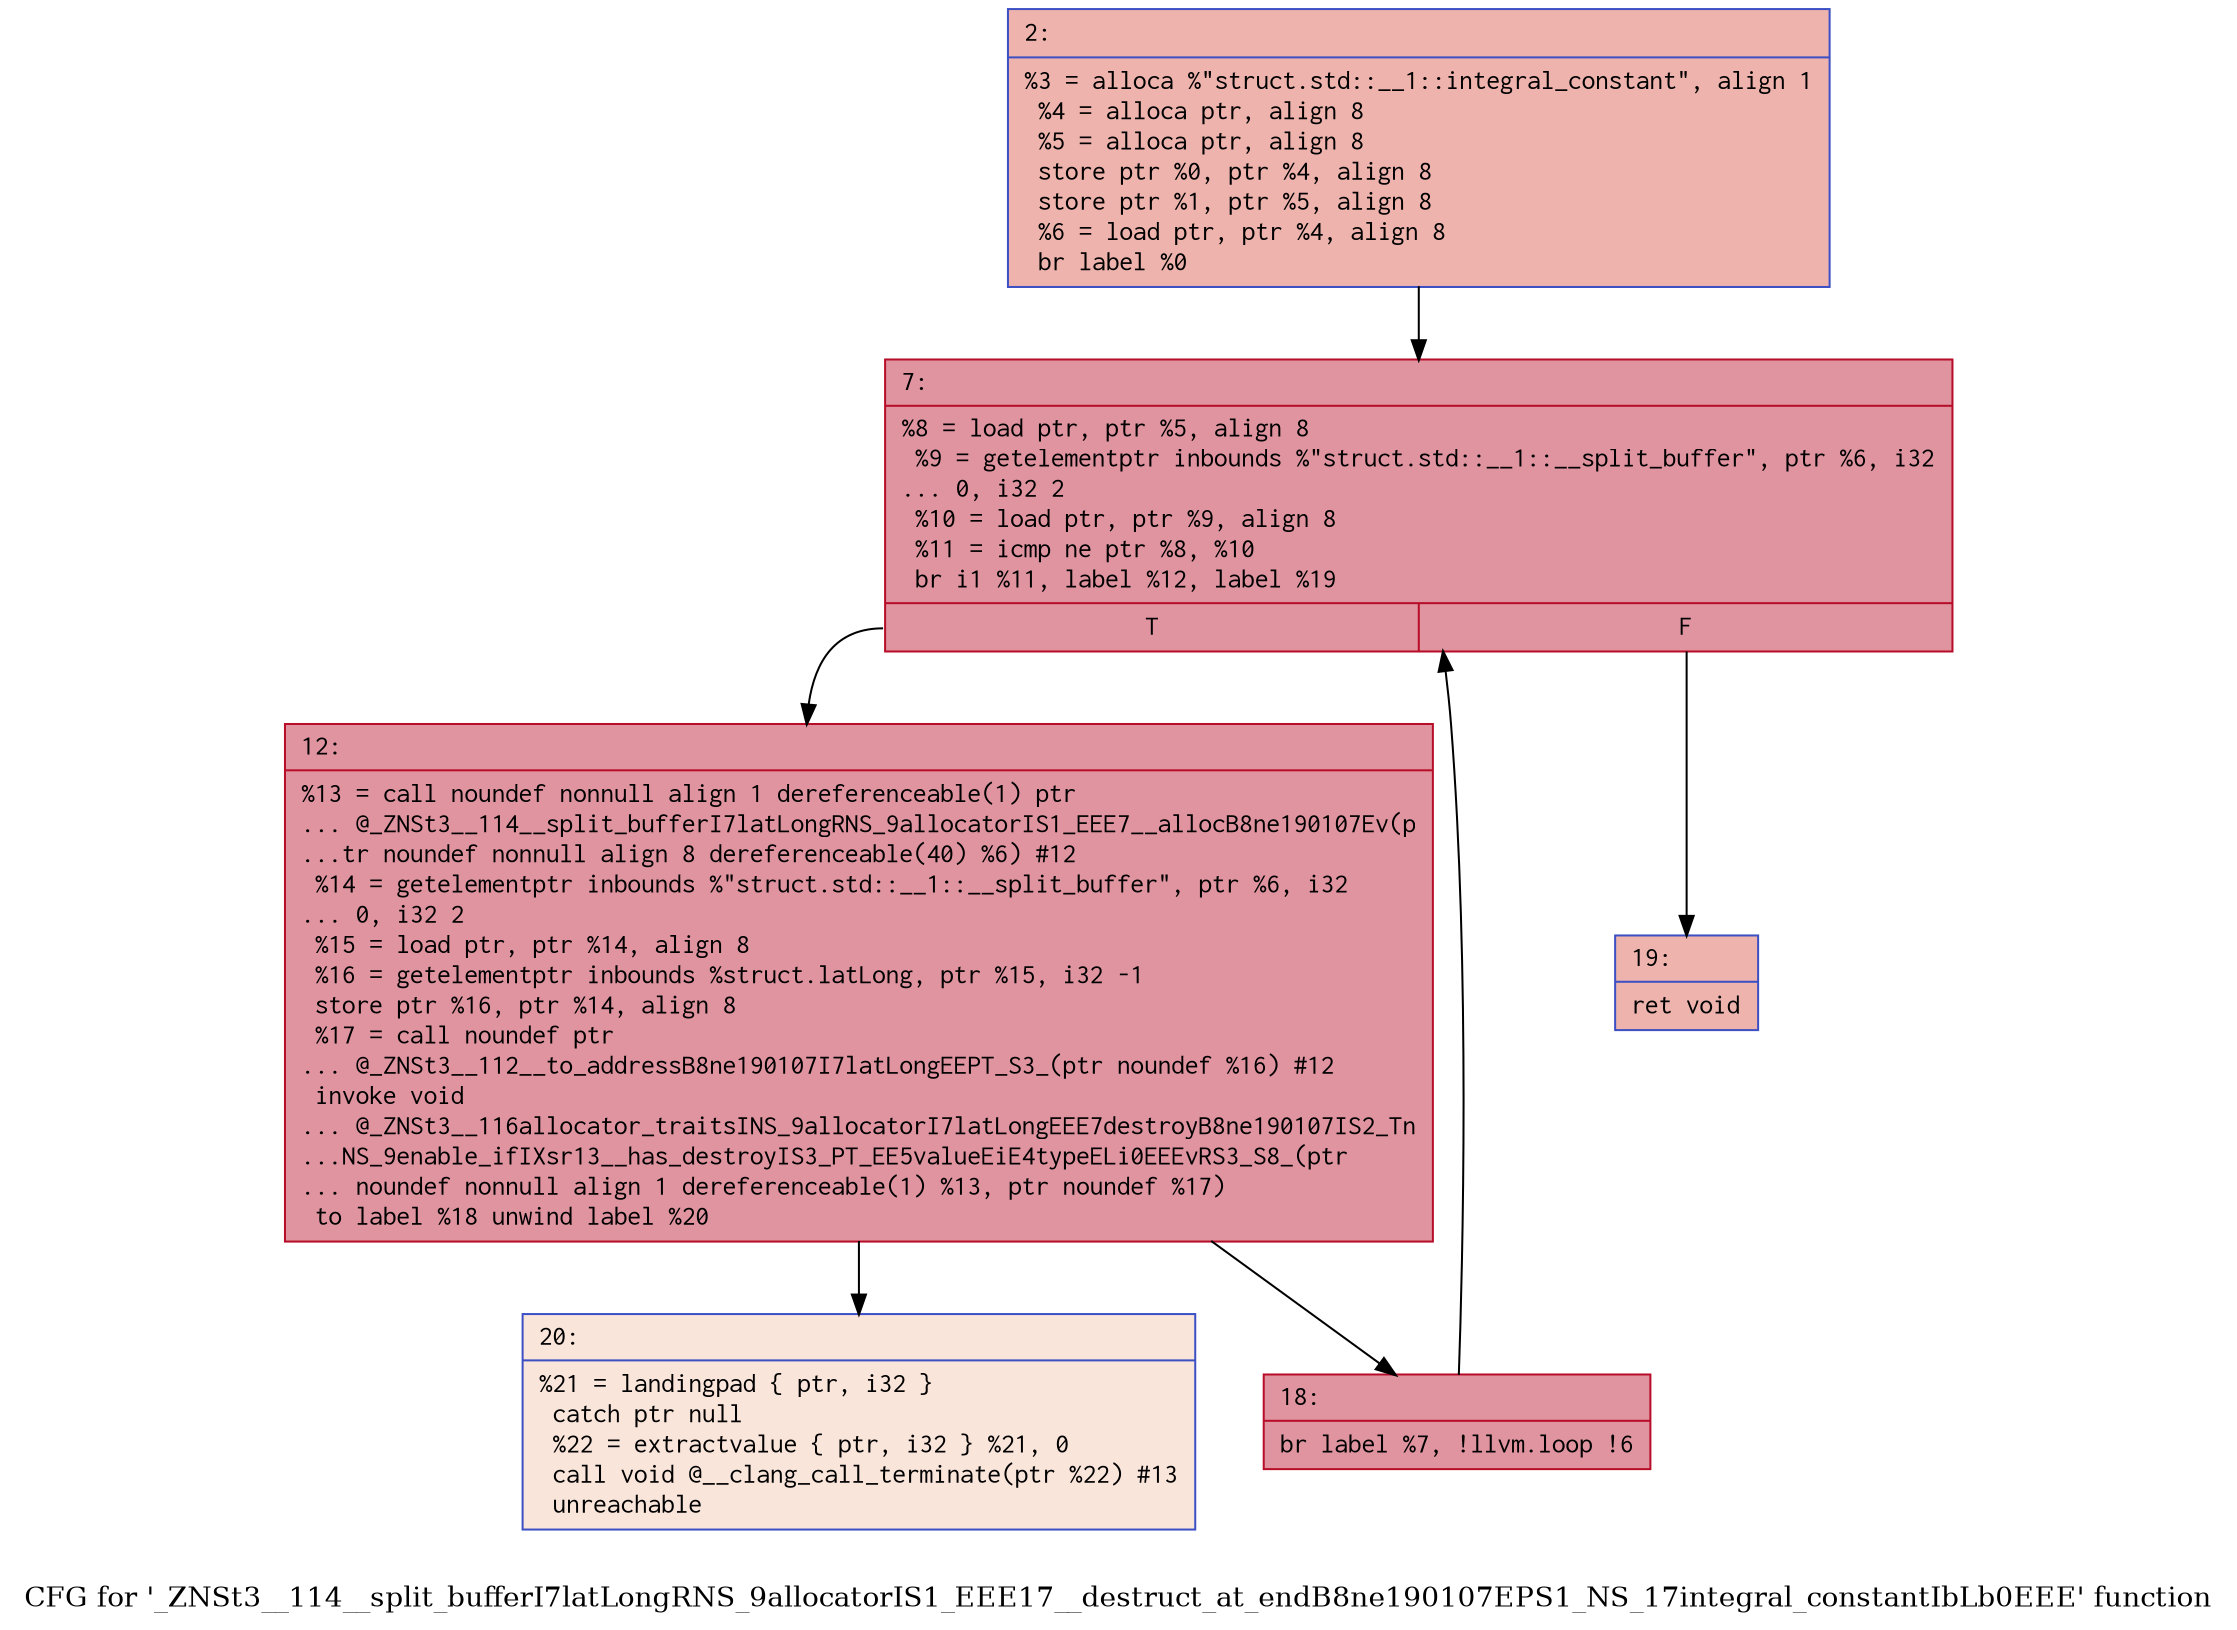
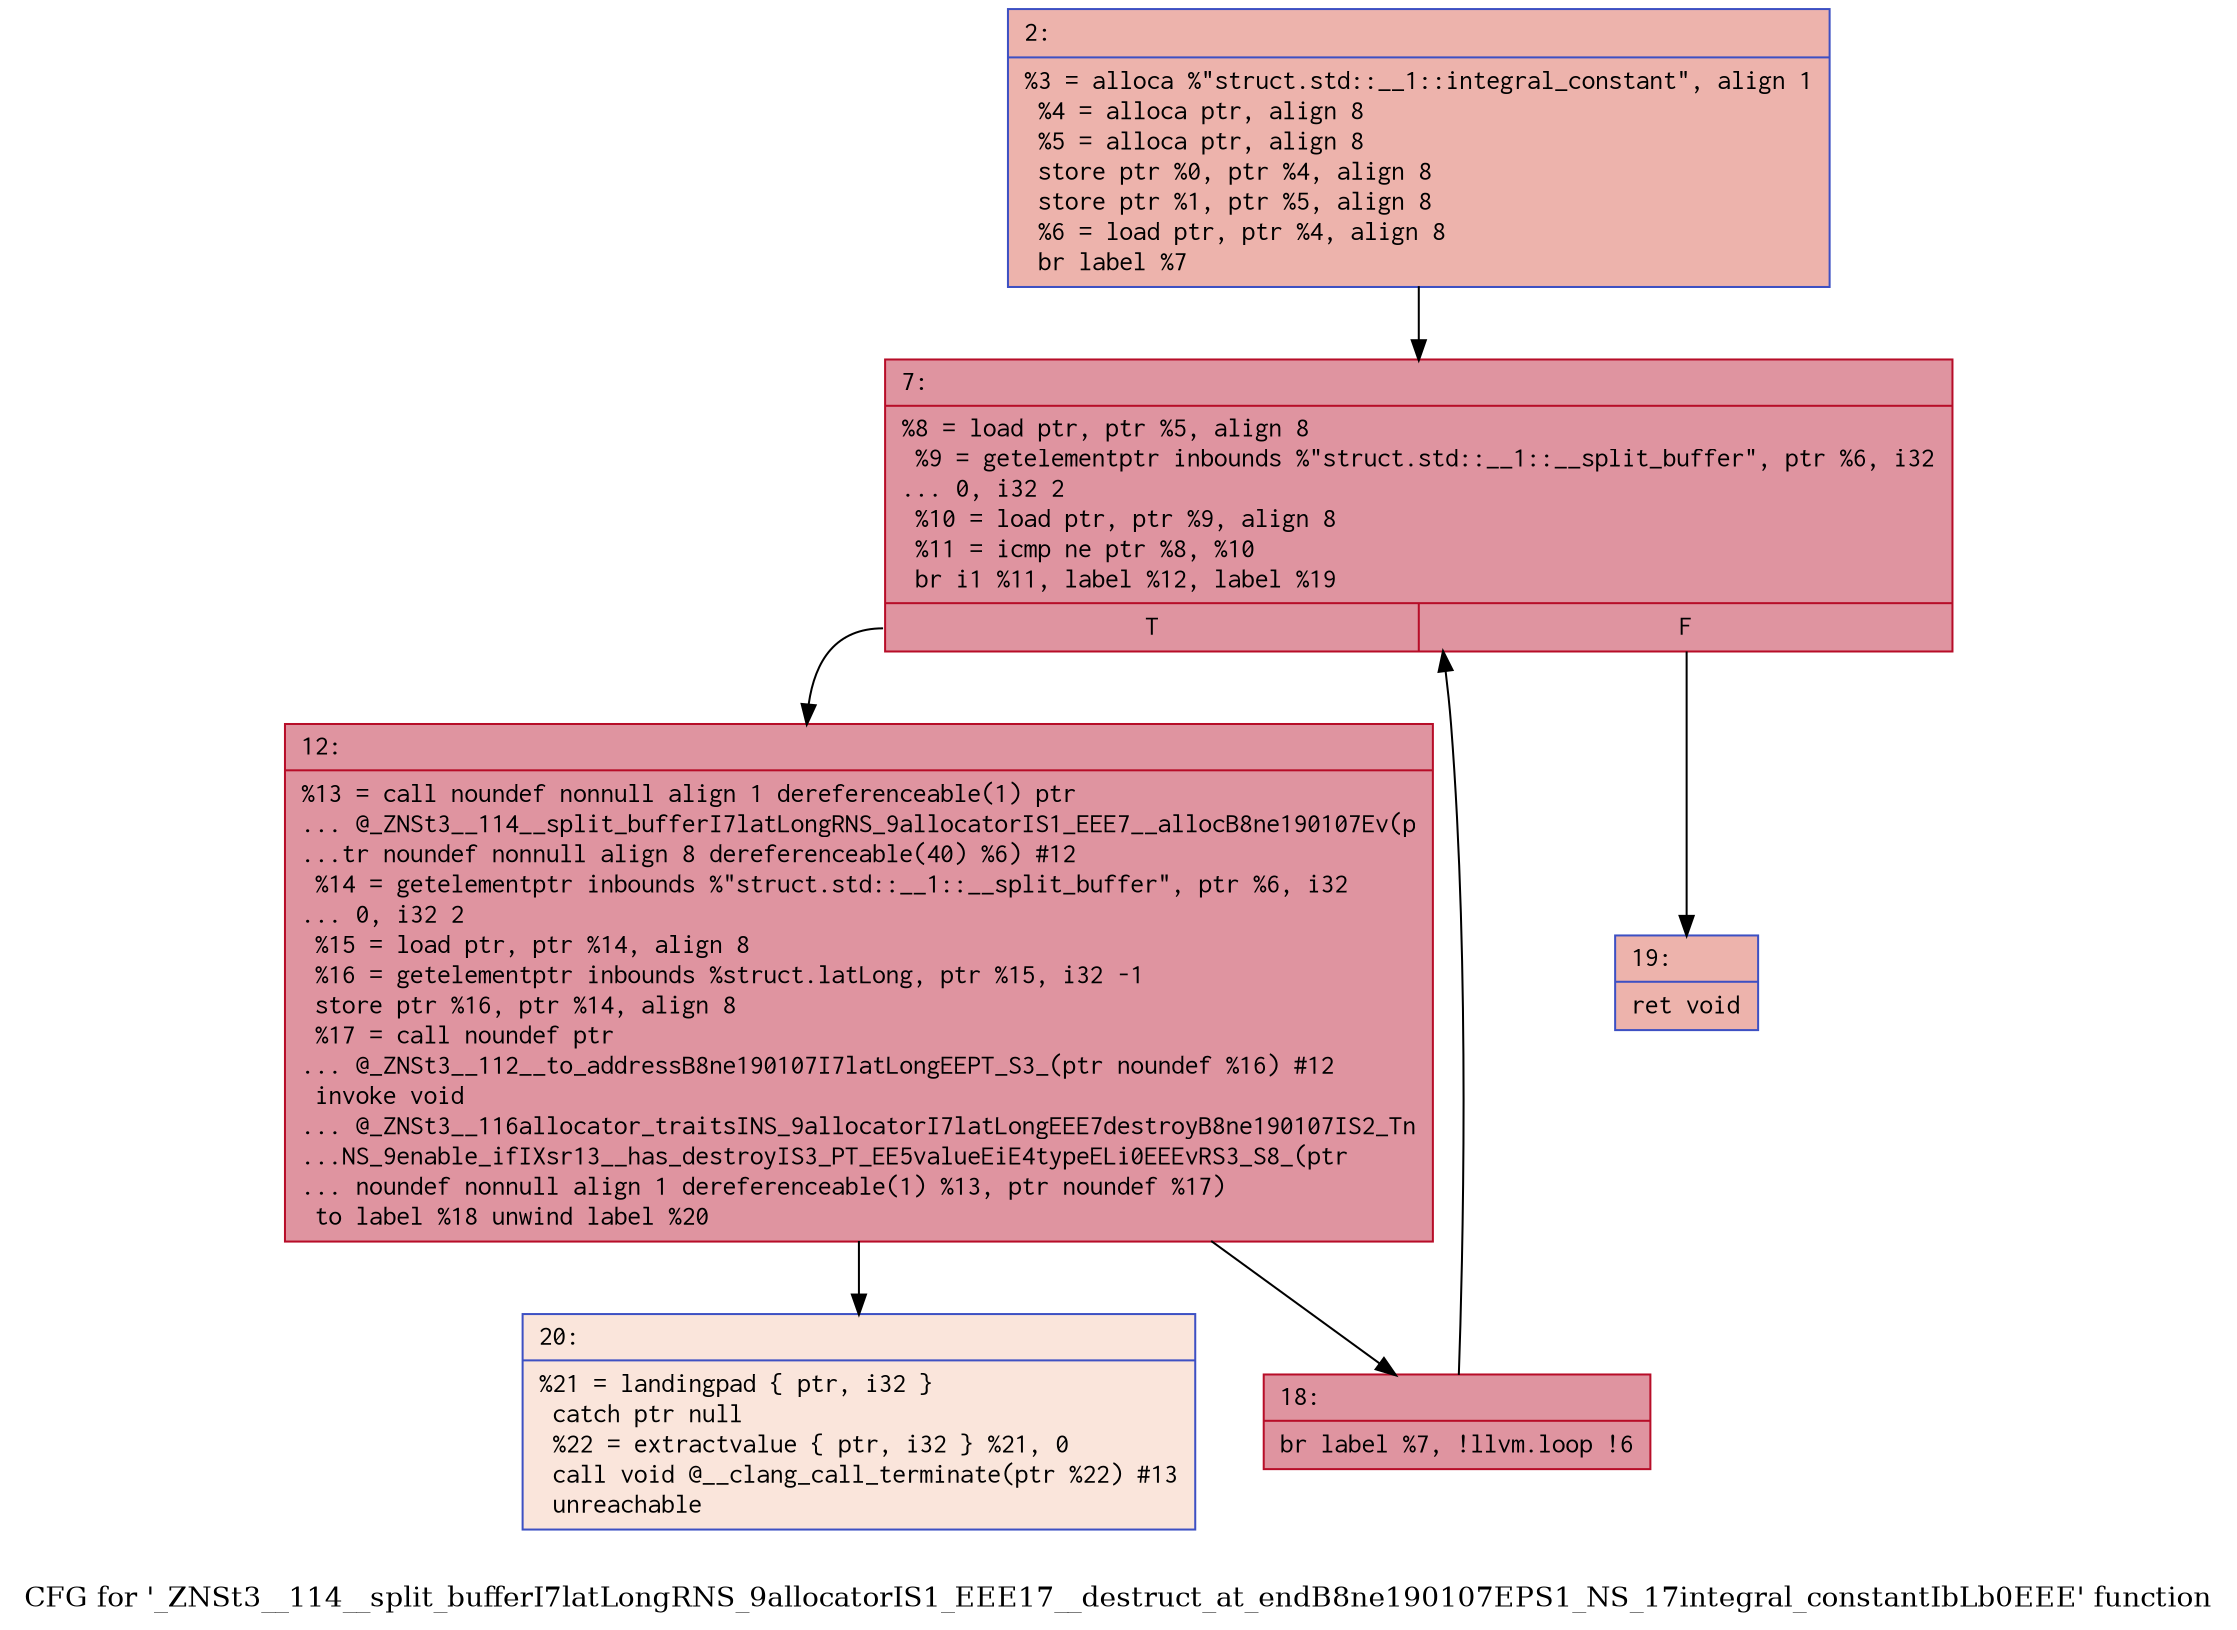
node "2:": text "br label %0" -> "br label %7"
